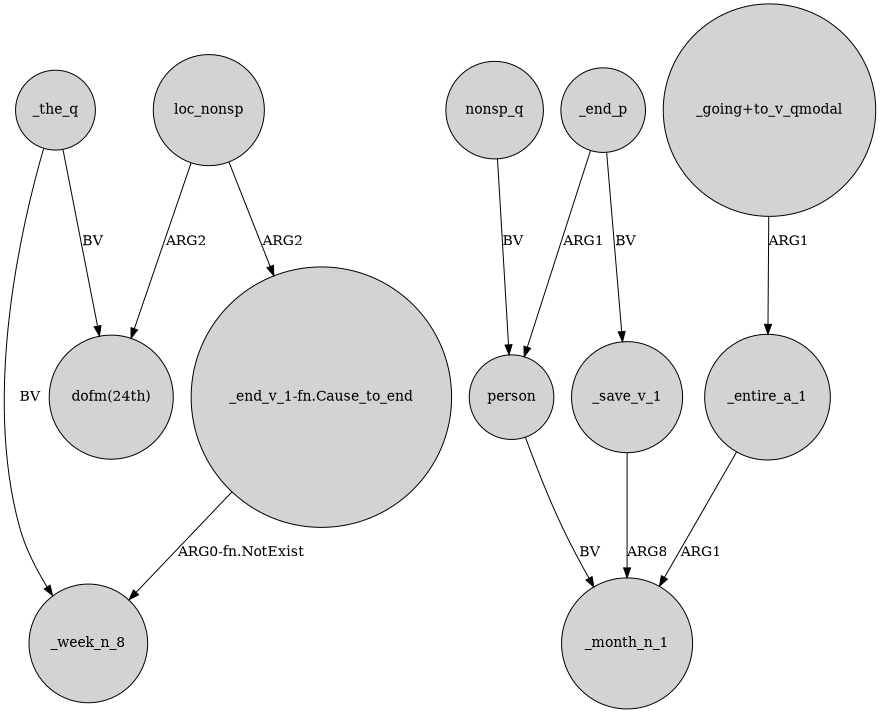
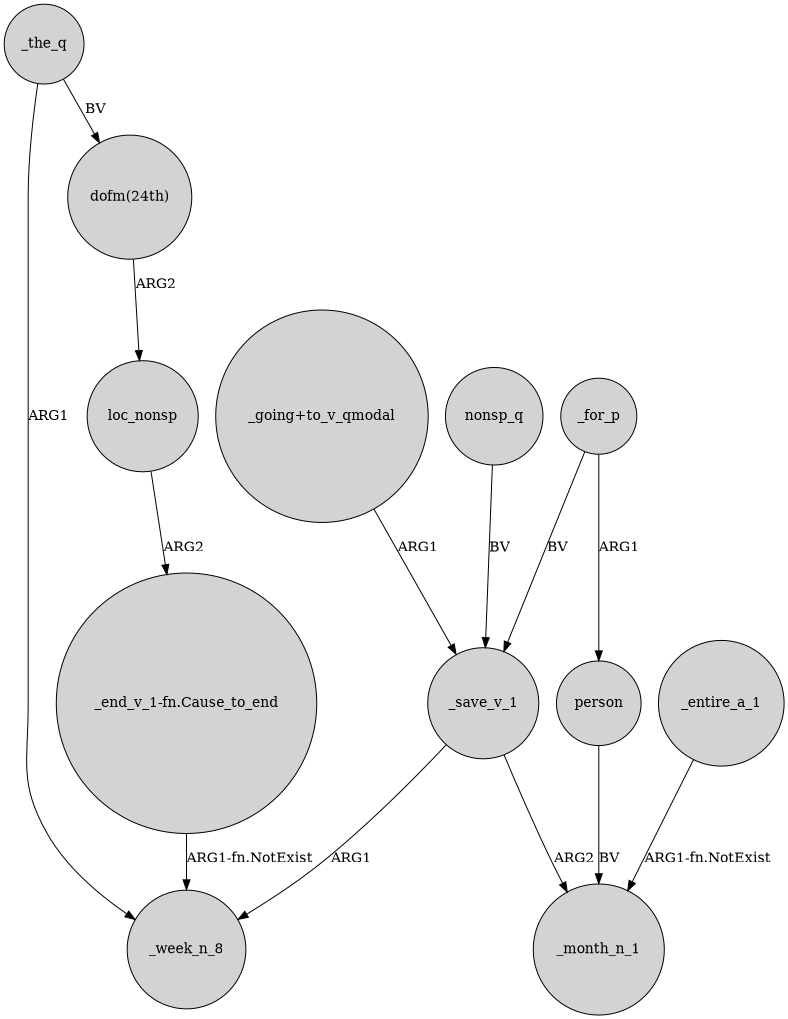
node "_end_p": label "_end_p" -> "_for_p"
edge "loc_nonsp" -> "dofm(24th)": reversed
edge "nonsp_q" -> "person": now "nonsp_q" -> "_save_v_1"
edge "_going+to_v_qmodal" -> "_entire_a_1": now "_going+to_v_qmodal" -> "_save_v_1"
edge "_the_q" -> "_week_n_8": label "BV" -> "ARG1"
edge "_end_v_1-fn.Cause_to_end" -> "_week_n_8": label "ARG0-fn.NotExist" -> "ARG1-fn.NotExist"
edge "_save_v_1" -> "_month_n_1": label "ARG8" -> "ARG2"
edge "_entire_a_1" -> "_month_n_1": label "ARG1" -> "ARG1-fn.NotExist"
edge "_save_v_1" -> "_week_n_8": added, label "ARG1"
